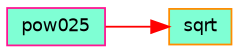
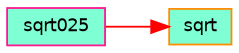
node "pow025": label "pow025" -> "sqrt025"
